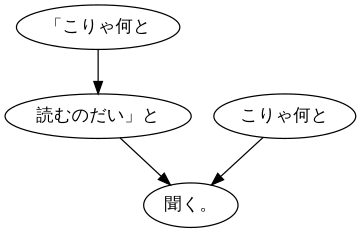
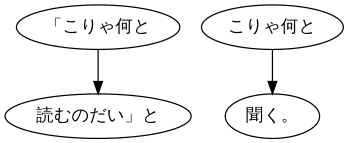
edge "読むのだい」と" -> "聞く。": removed
